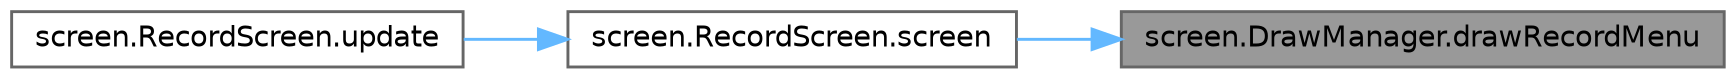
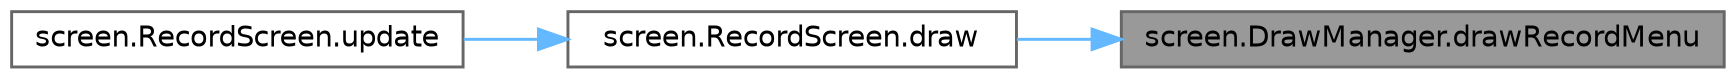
node "screen.RecordScreen.screen": label "screen.RecordScreen.screen" -> "screen.RecordScreen.draw"
